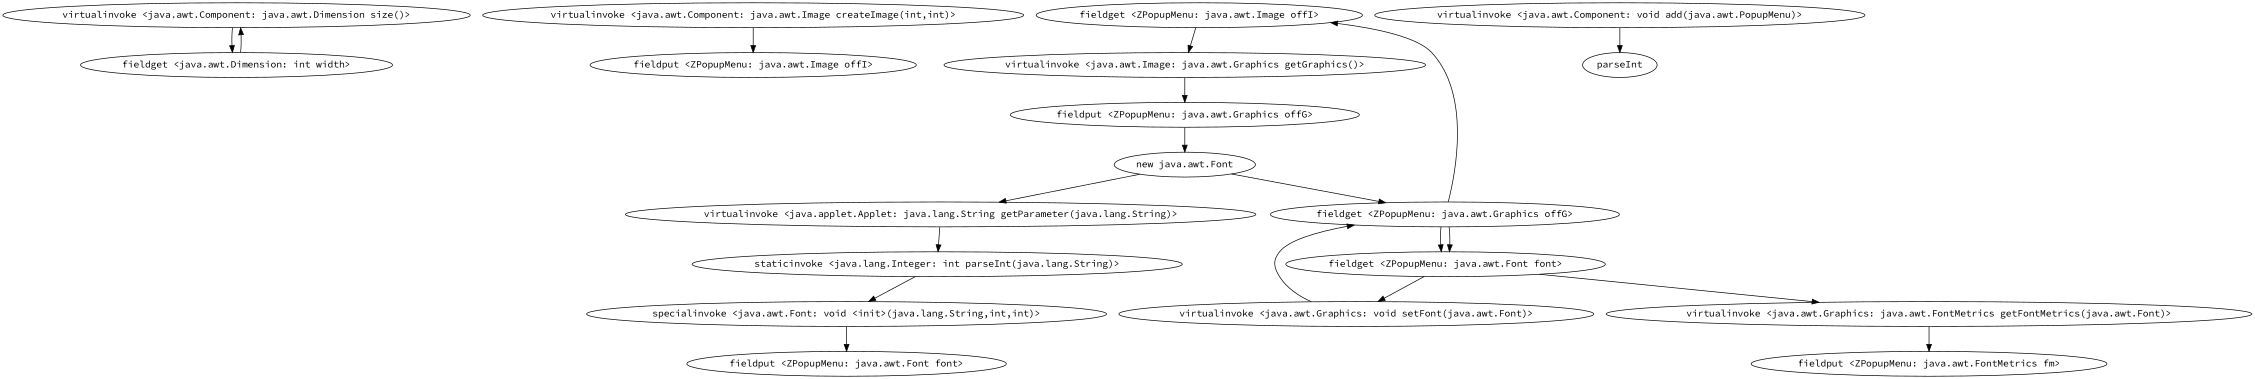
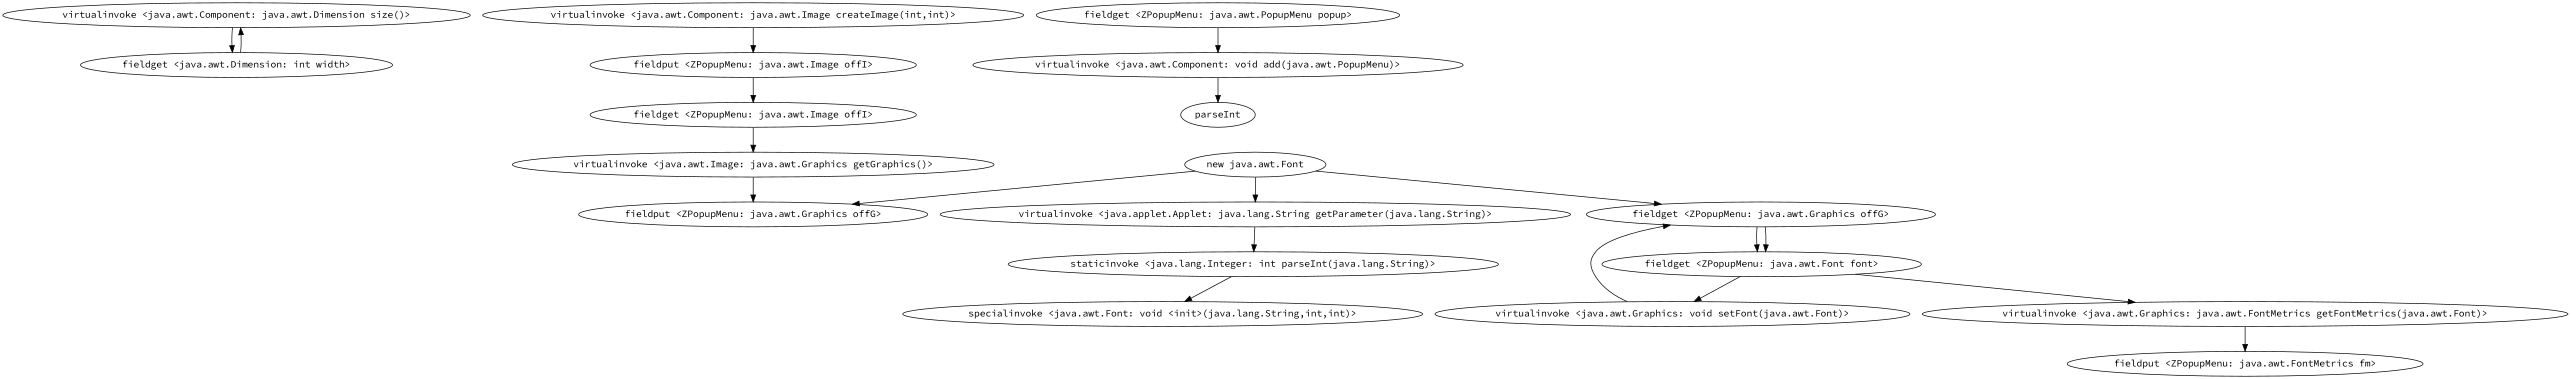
node "fieldget <ZPopupMenu: java.awt.PopupMenu popup>": added
edge "fieldget <ZPopupMenu: java.awt.Graphics offG>" -> "fieldget <ZPopupMenu: java.awt.Image offI>": now "fieldput <ZPopupMenu: java.awt.Image offI>" -> "fieldget <ZPopupMenu: java.awt.Image offI>"
edge "fieldput <ZPopupMenu: java.awt.Graphics offG>" -> "new java.awt.Font": reversed
node "fieldput <ZPopupMenu: java.awt.Font font>": removed
